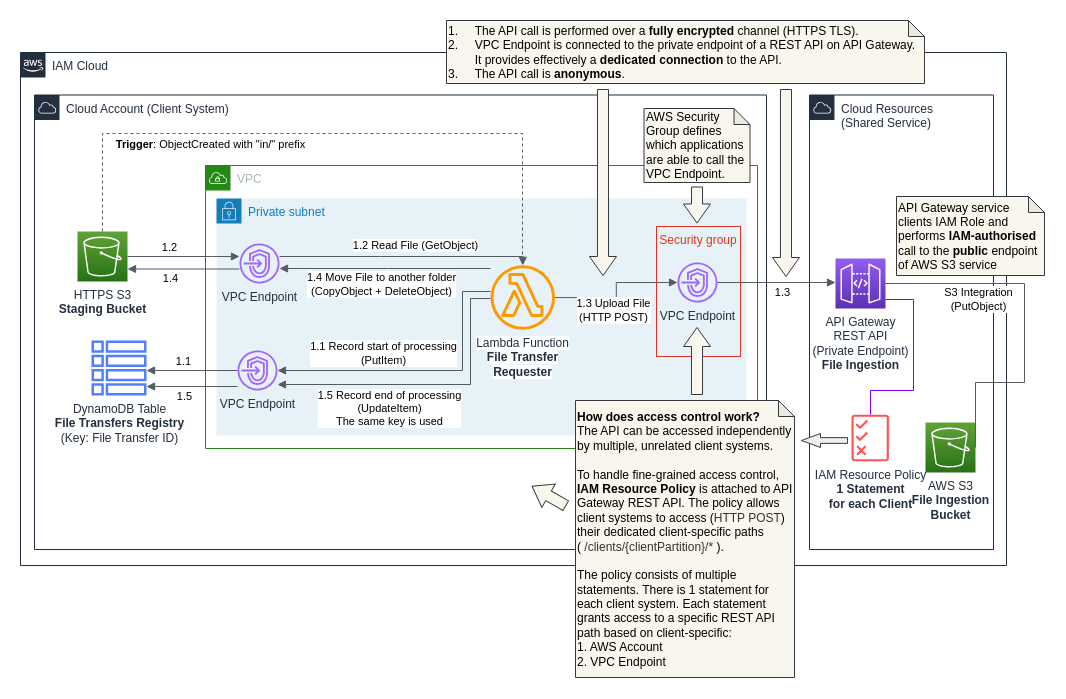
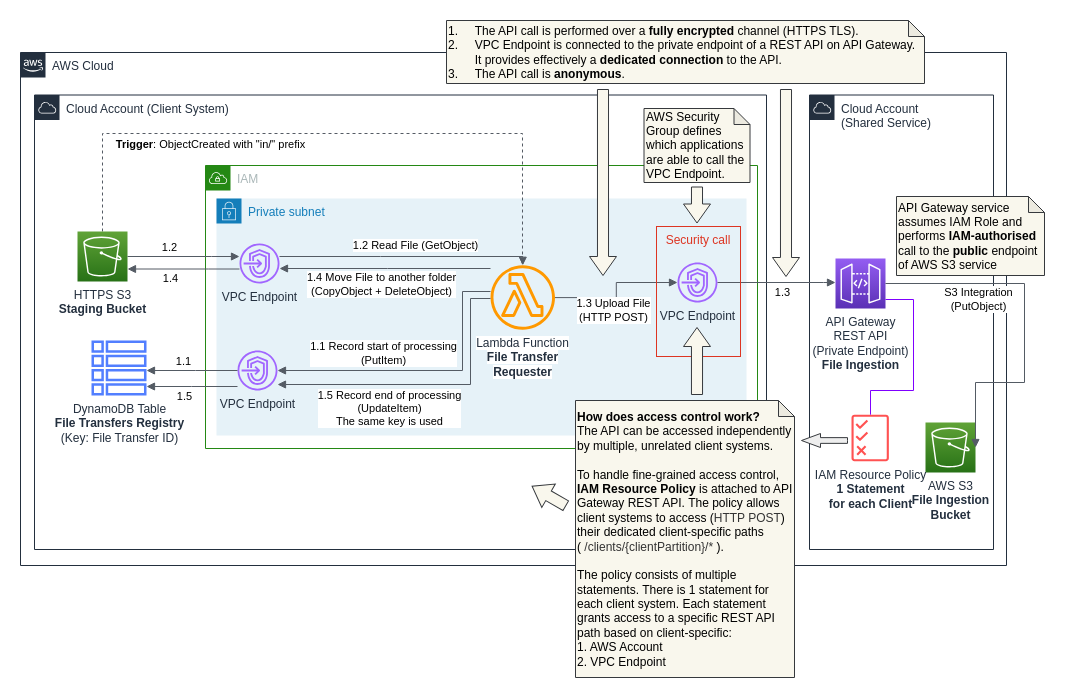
node "IAM Cloud": label "IAM Cloud" -> "AWS Cloud"
node "Cloud Resources (Shared Service)": label "Cloud Resources (Shared Service)" -> "Cloud Account (Shared Service)"
node "VPC": label "VPC" -> "IAM"
node "API Gateway service clients IAM Role and performs IAM-authorised call to the public endpoint of AWS S3 service": label "API Gateway service clients IAM Role and performs IAM-authorised call to the public endpoint of AWS S3 service" -> "API Gateway service assumes IAM Role and performs IAM-authorised call to the public endpoint of AWS S3 service"
node "Security group": label "Security group" -> "Security call"
edge "API Gateway REST API (Private Endpoint) File Ingestion" -- "AWS S3 File Ingestion Bucket": arrowhead none -> block
